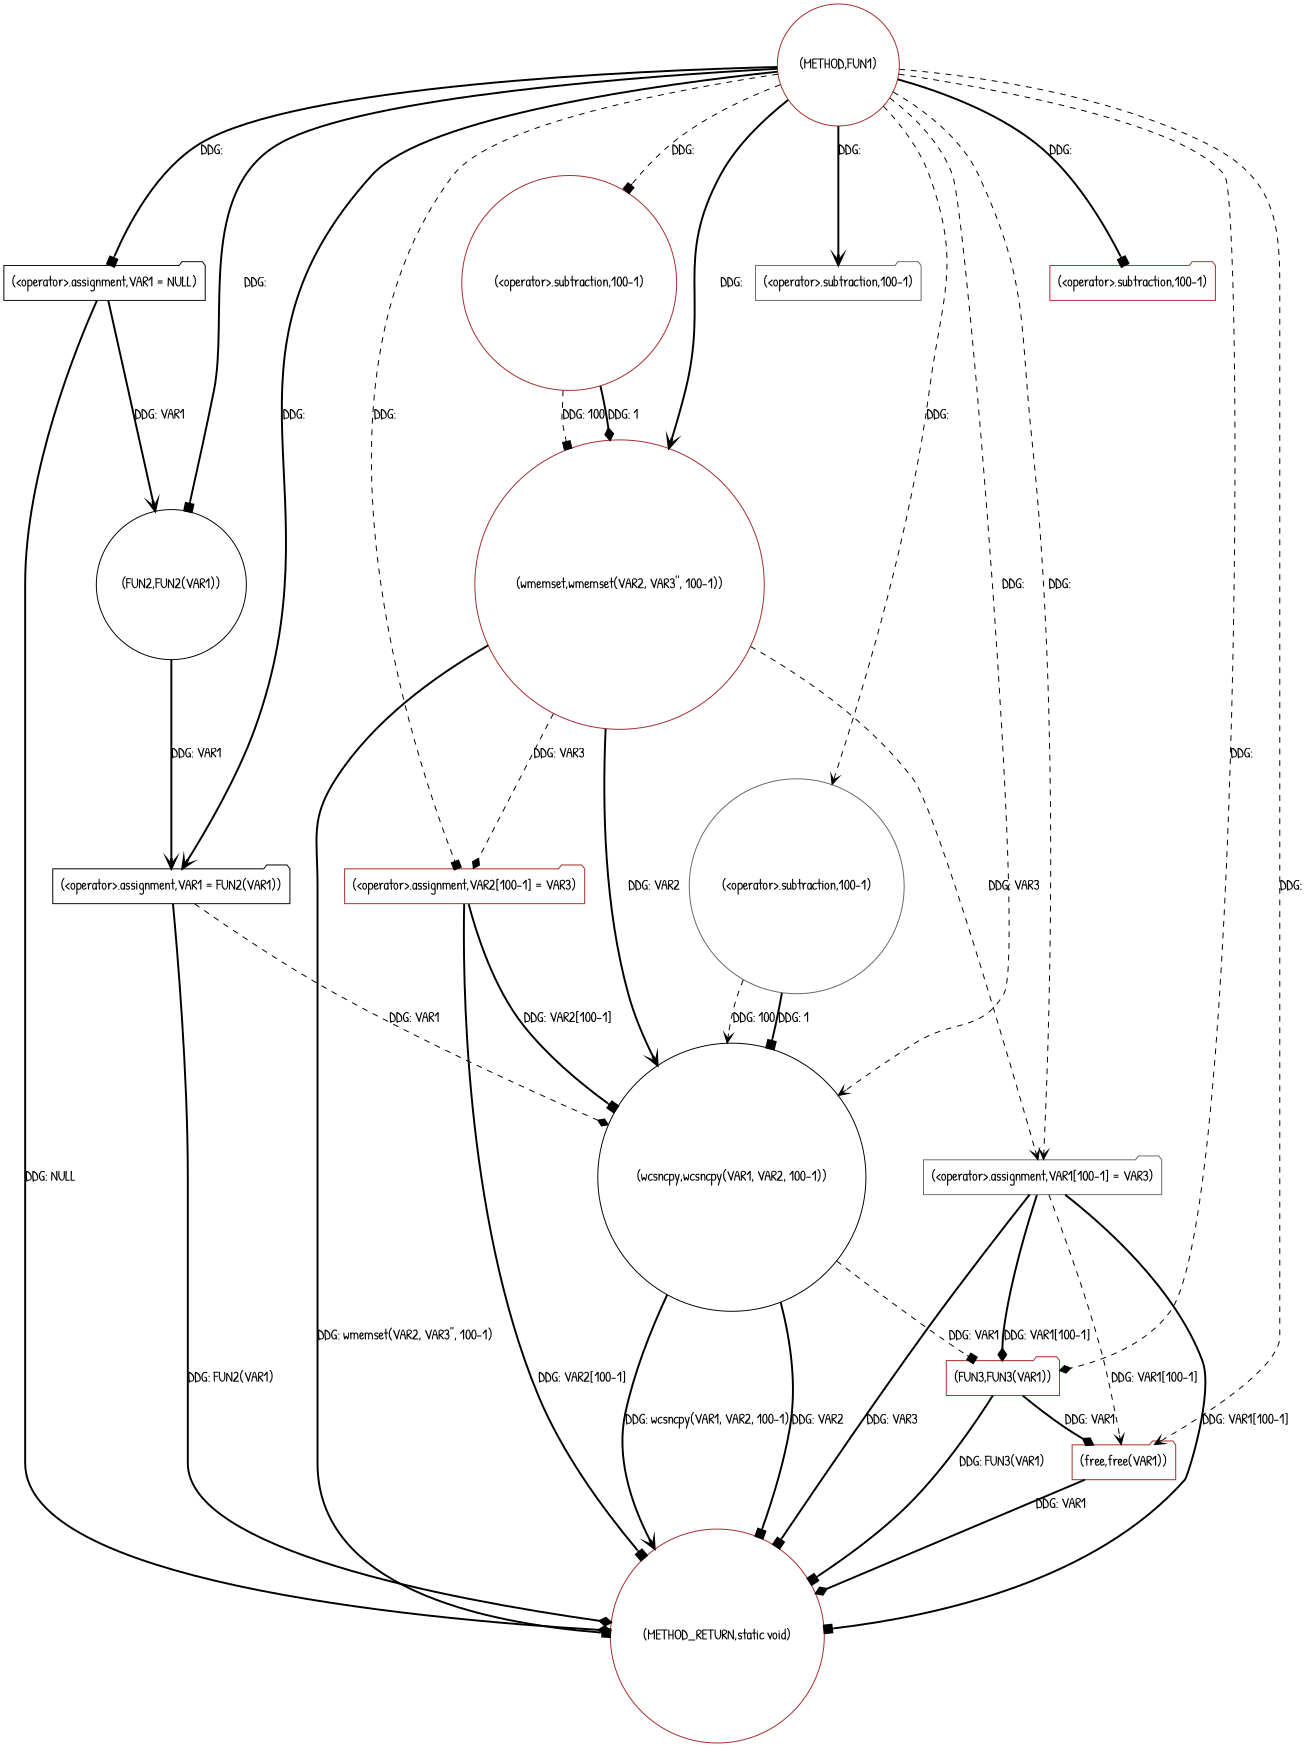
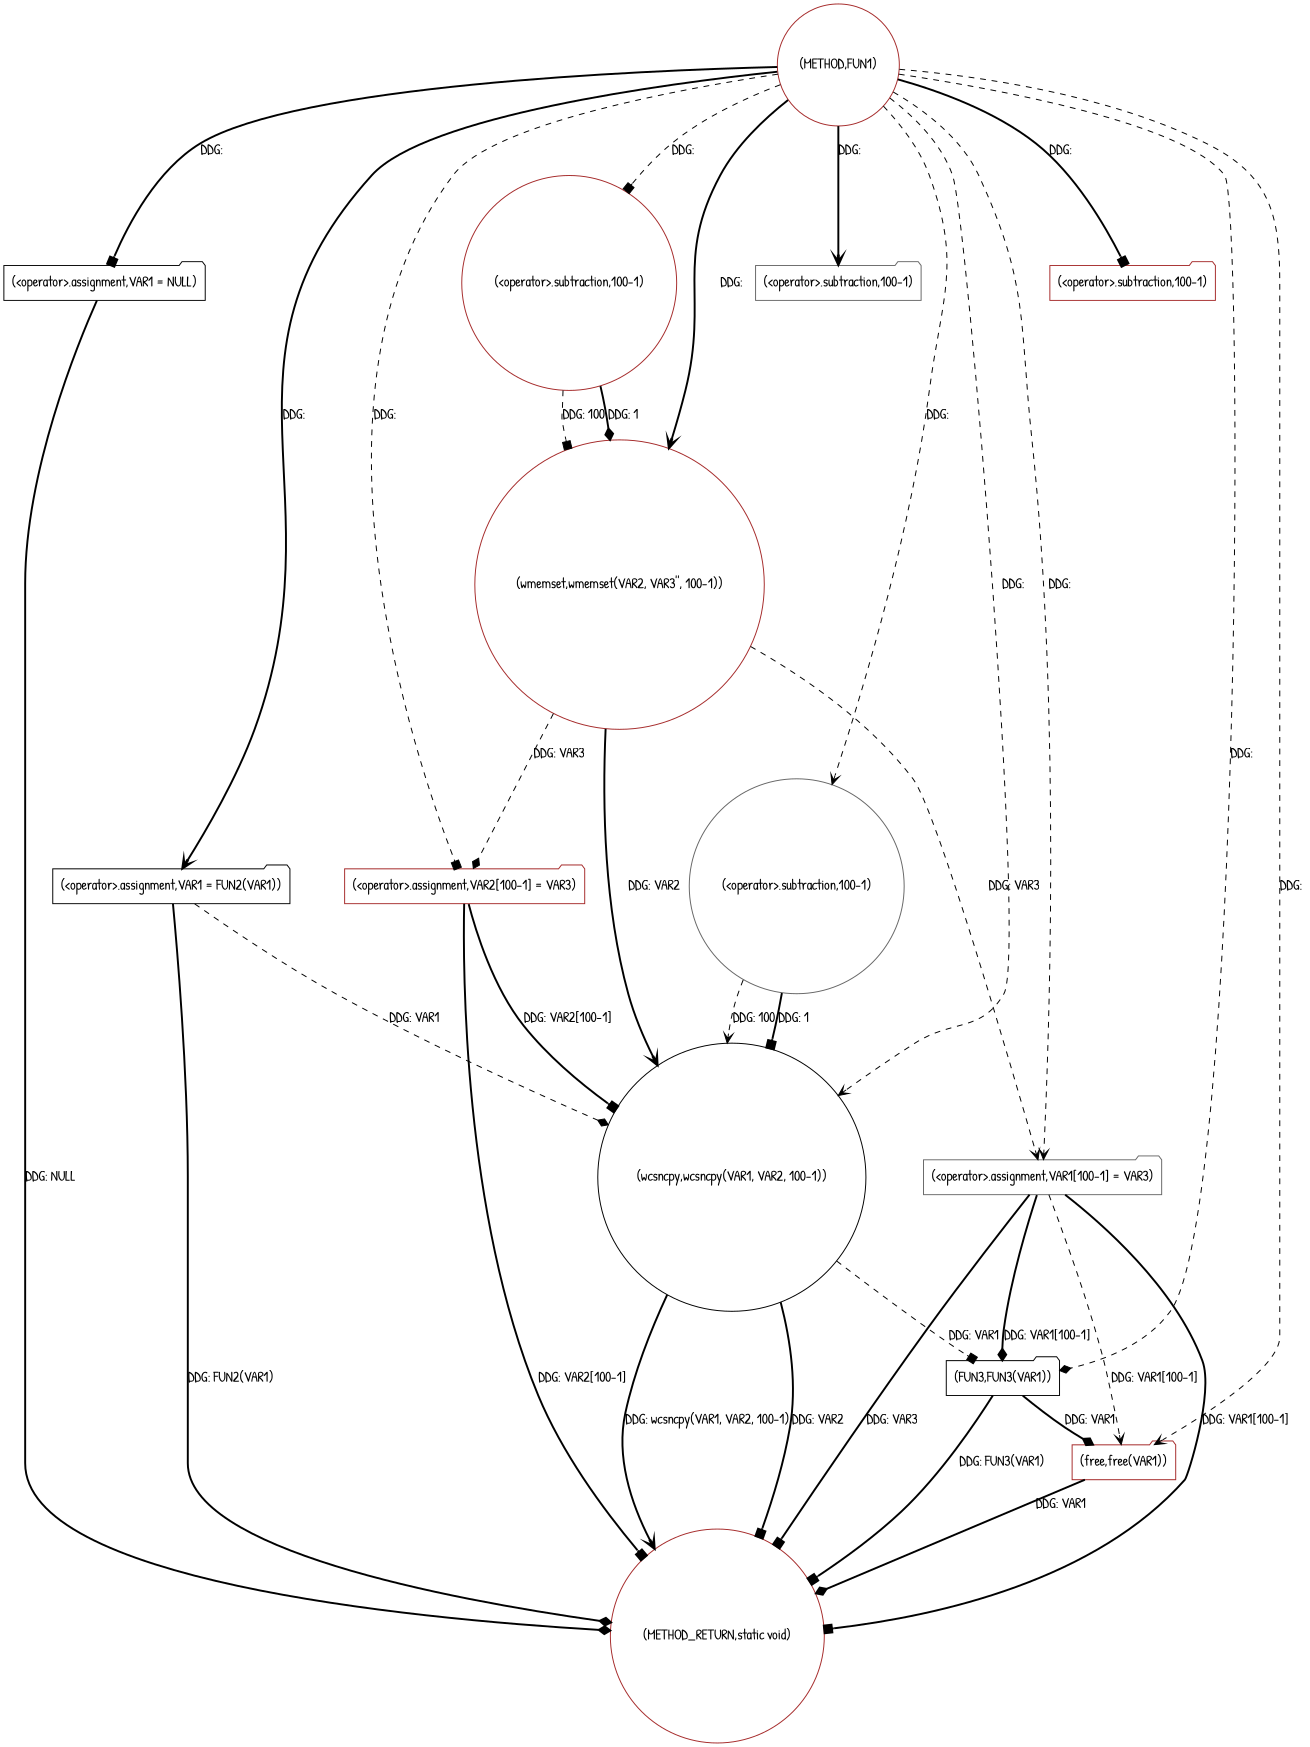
node "(FUN2,FUN2(VAR1))": removed
edge "(wmemset,wmemset(VAR2, VAR3'', 100-1))" -> "(METHOD_RETURN,static void)": removed, label "DDG: wmemset(VAR2, VAR3'', 100-1)"
node "(FUN3,FUN3(VAR1))": color brown -> black
